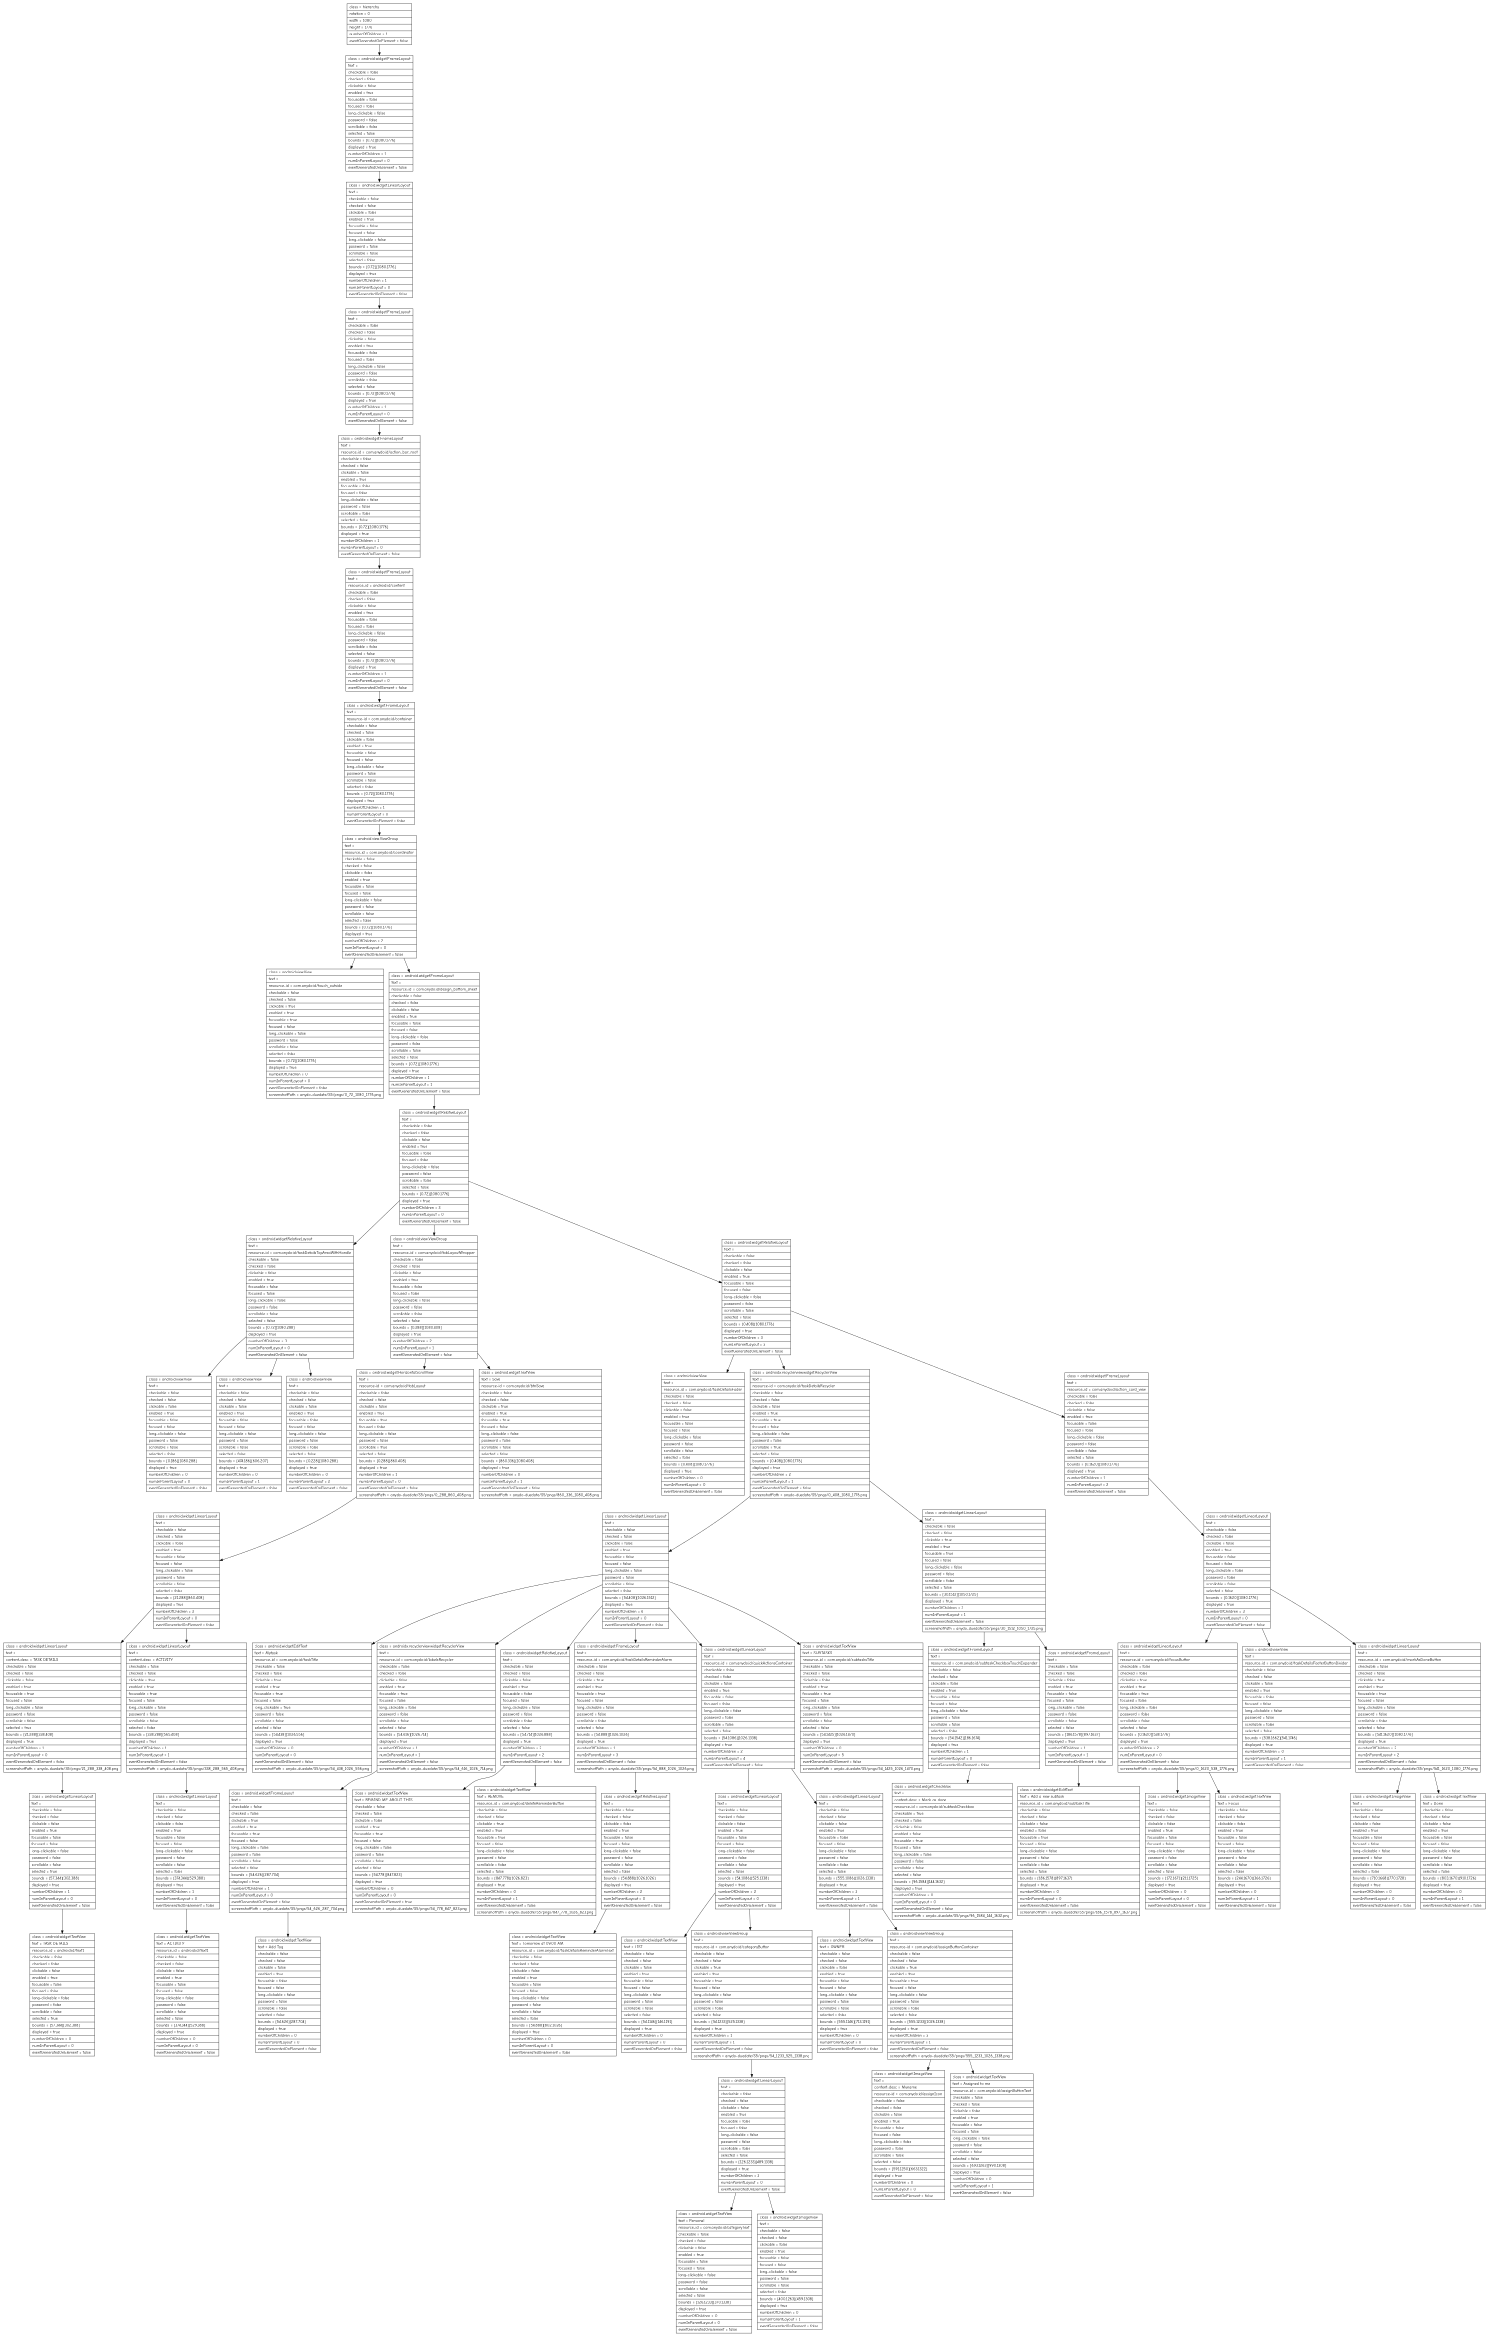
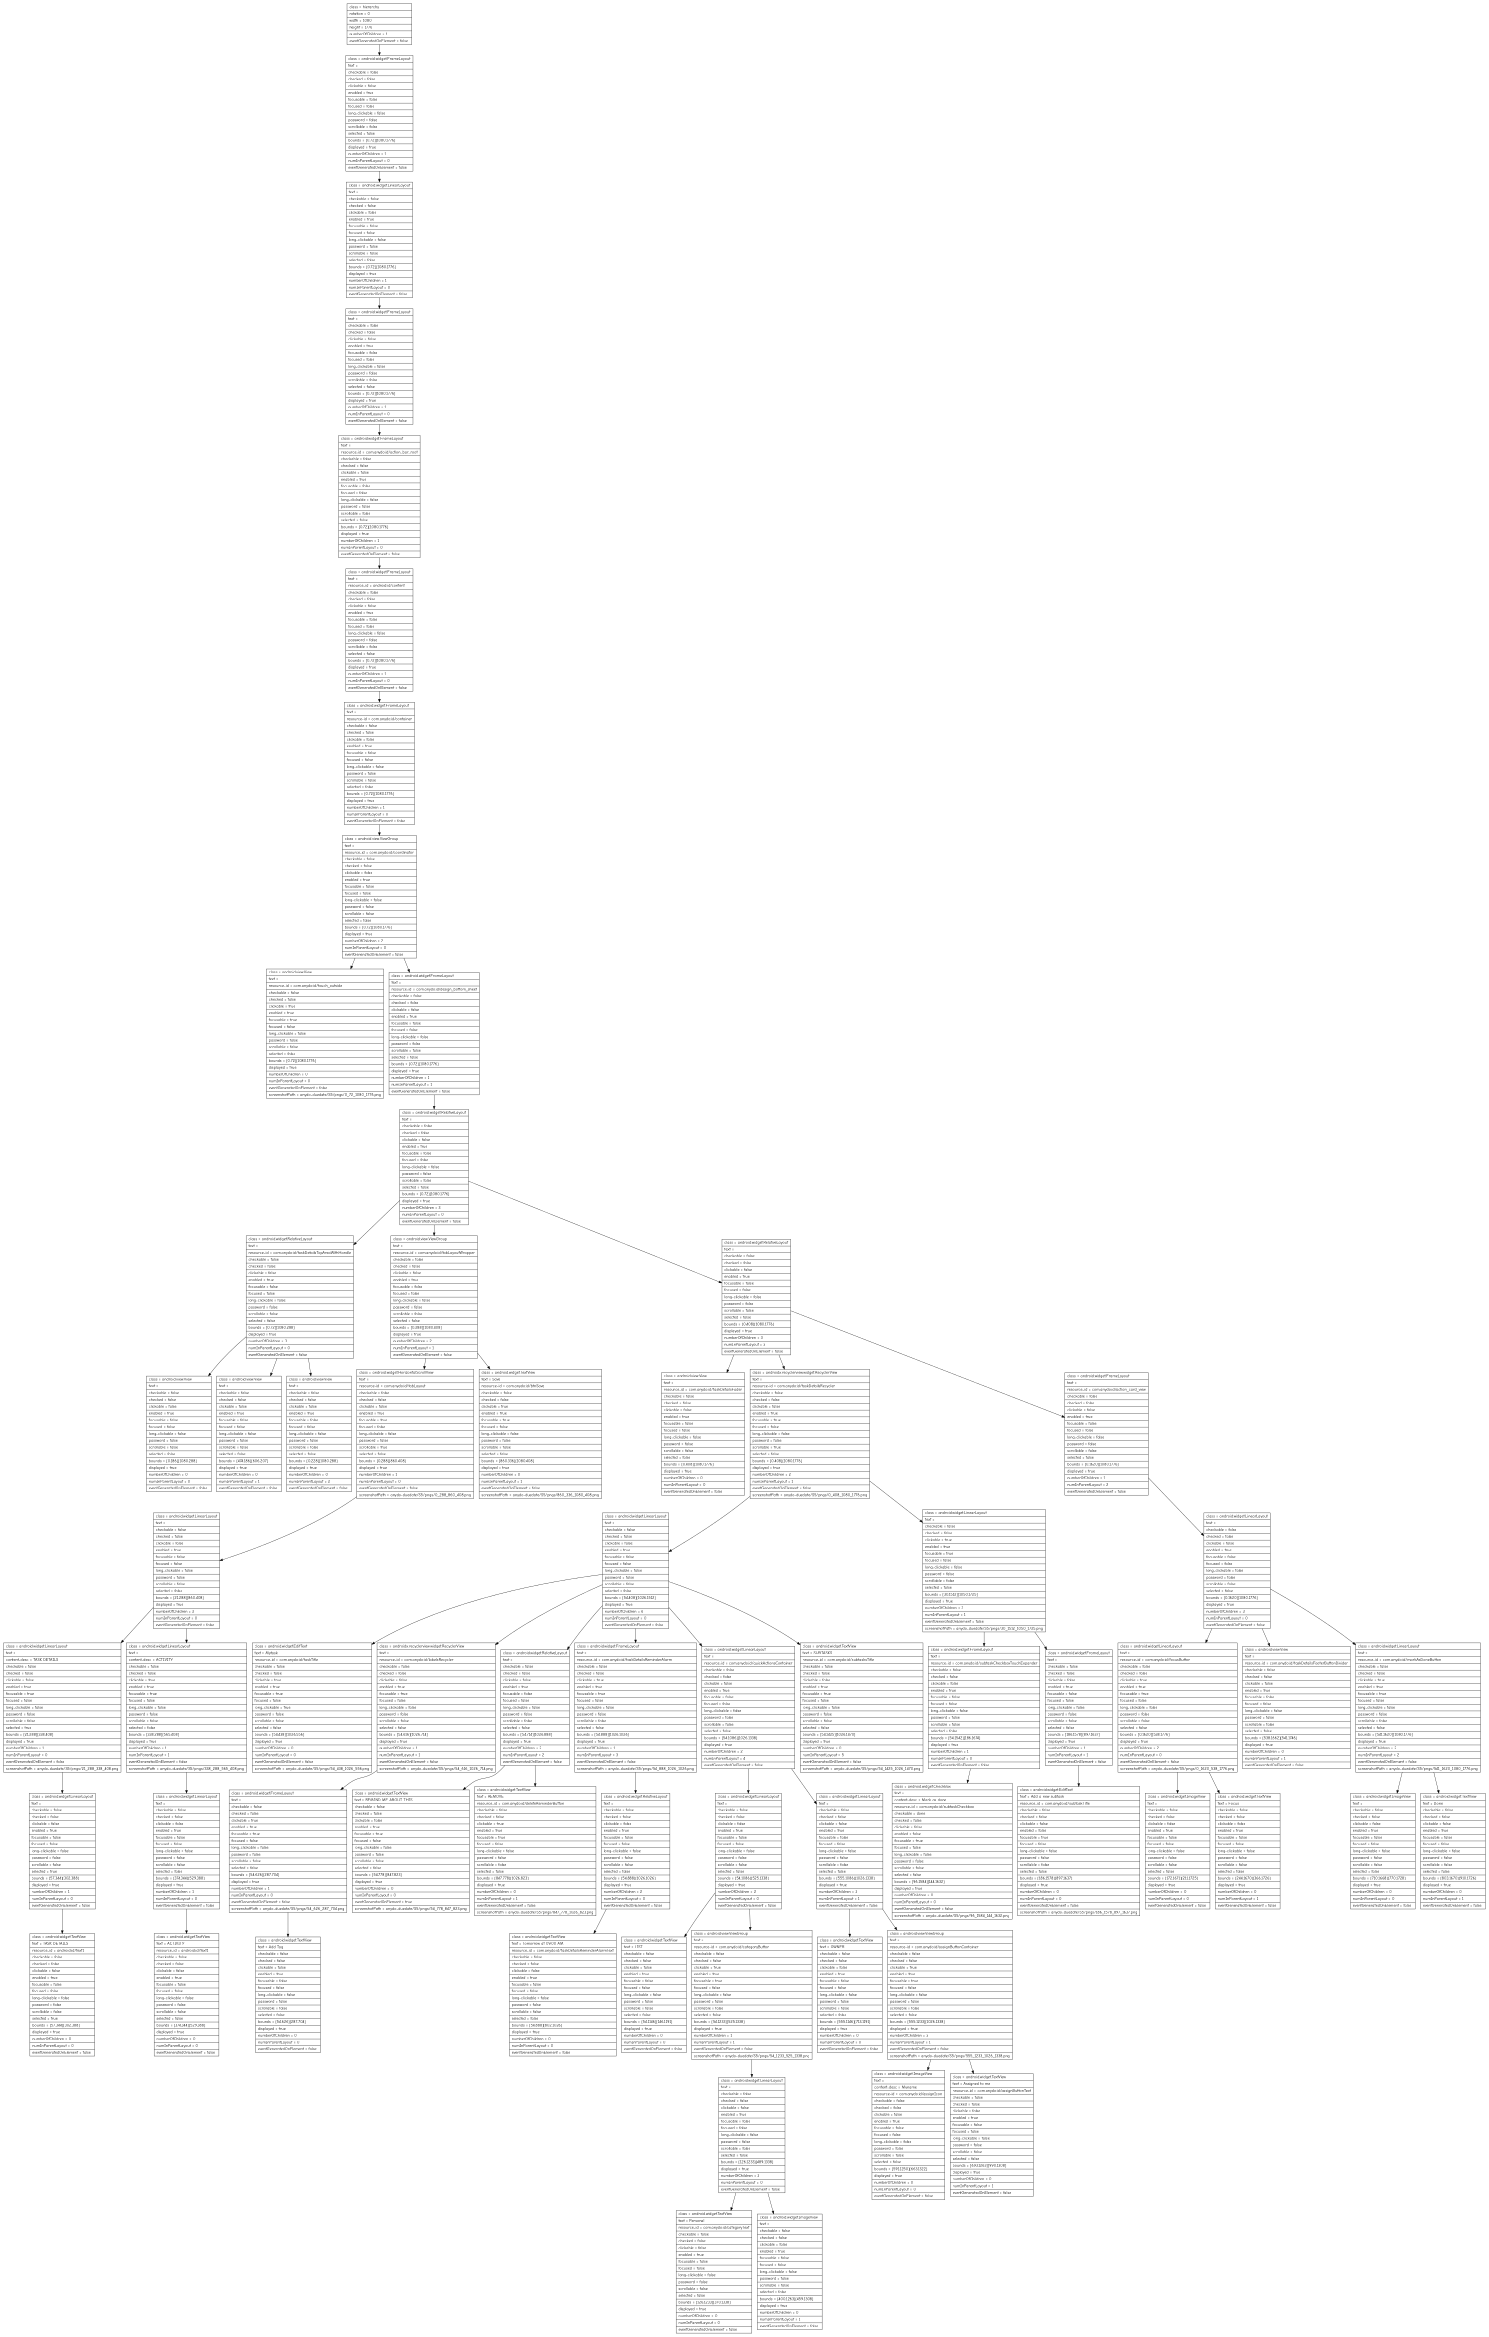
node "class = android.widget.CheckBox": text "checkable = true" -> "checkable = done"
